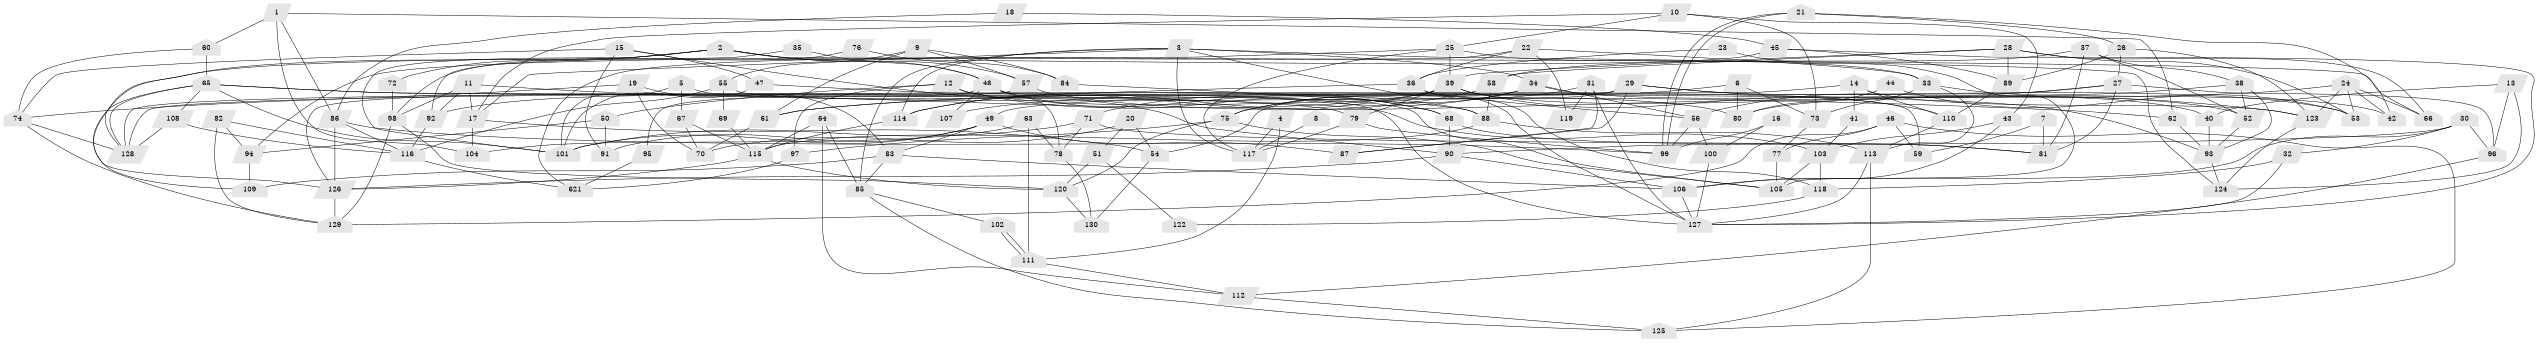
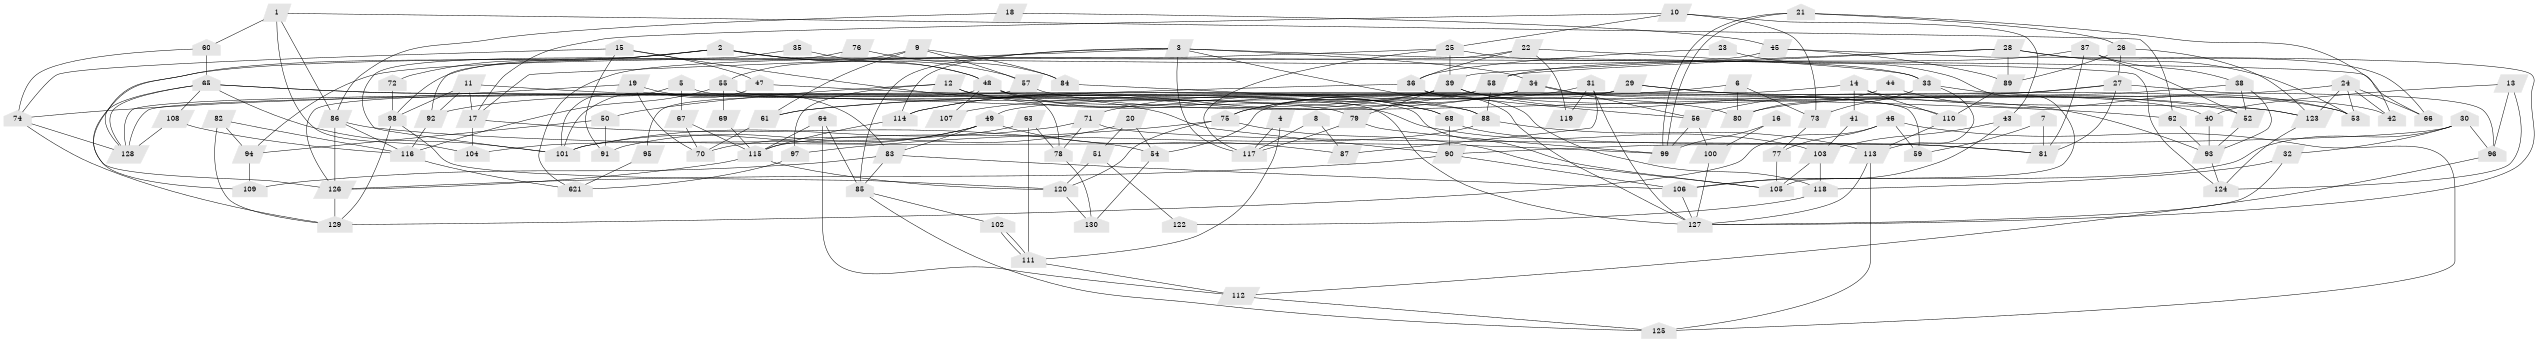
edge "29" -- "87": now "8" -- "87"
